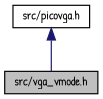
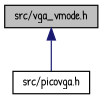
edge "src/vga_vmode.h" -> "src/picovga.h": reversed
